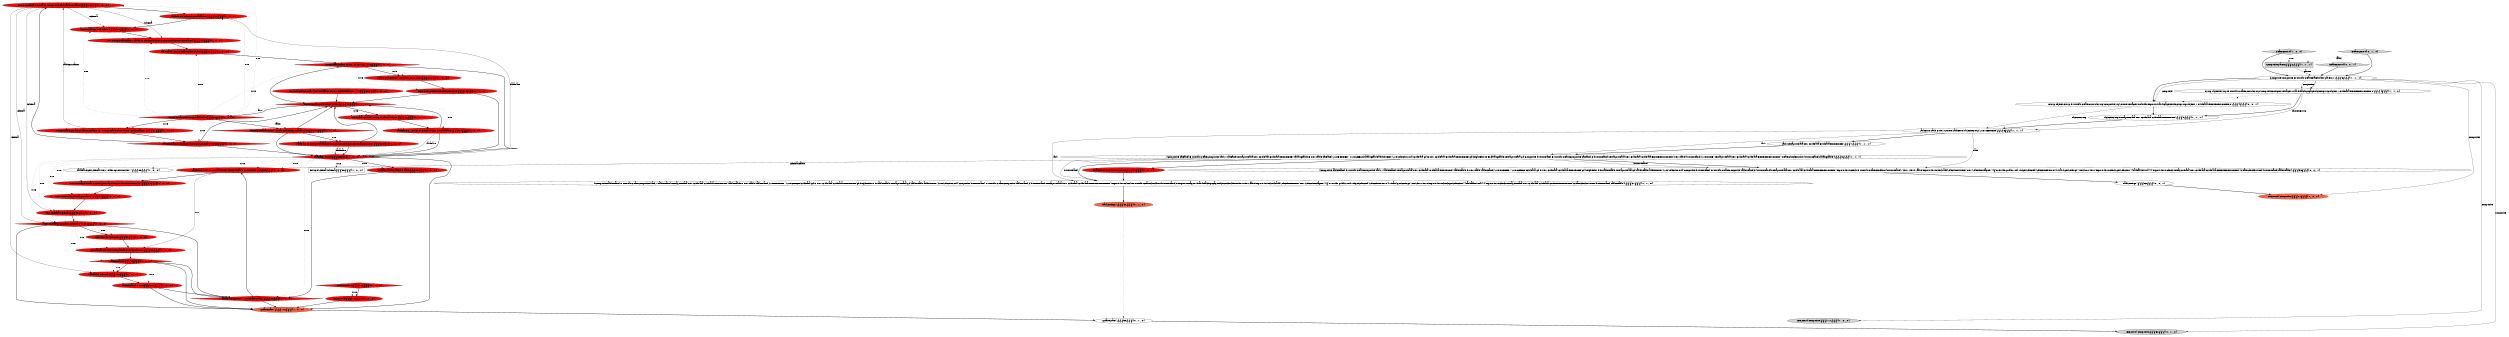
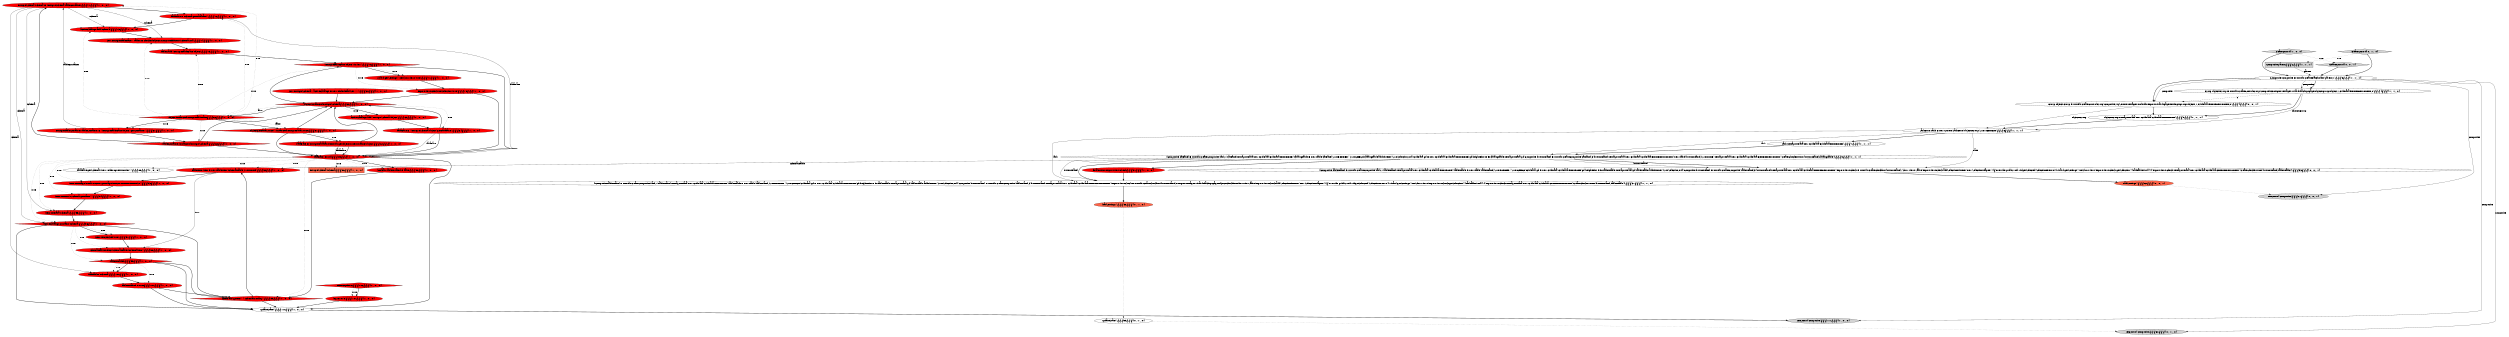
edge "createControl['1', '0', '0']" -> "Composite parent@@@2@@@['1', '1', '1']": now "createControl['1', '0', '0']" -> "createControl['0', '0', '1']"
edge "createControl['0', '1', '0']" -> "Composite parent@@@2@@@['1', '1', '1']": label "false" -> "true"
node "PostgreSchema schema@@@88@@@['1', '0', '0']": fillcolor white -> tomato
node "loadSettings()@@@60@@@['0', '0', '1']": fillcolor white -> tomato
edge "loadSettings()@@@60@@@['0', '0', '1']" -> "setControl(composite)@@@61@@@['0', '0', '1']": style bold -> dotted
node "setControl(composite)@@@61@@@['0', '0', '1']": fillcolor tomato -> lightgray
node "updateState()@@@110@@@['1', '0', '0']": fillcolor tomato -> white
edge "updateState()@@@110@@@['1', '0', '0']" -> "updateState()@@@59@@@['0', '1', '0']": now "updateState()@@@110@@@['1', '0', '0']" -> "setControl(composite)@@@111@@@['1', '0', '0']"
edge "updateState()@@@59@@@['0', '1', '0']" -> "setControl(composite)@@@60@@@['0', '1', '0']": style bold -> dotted
